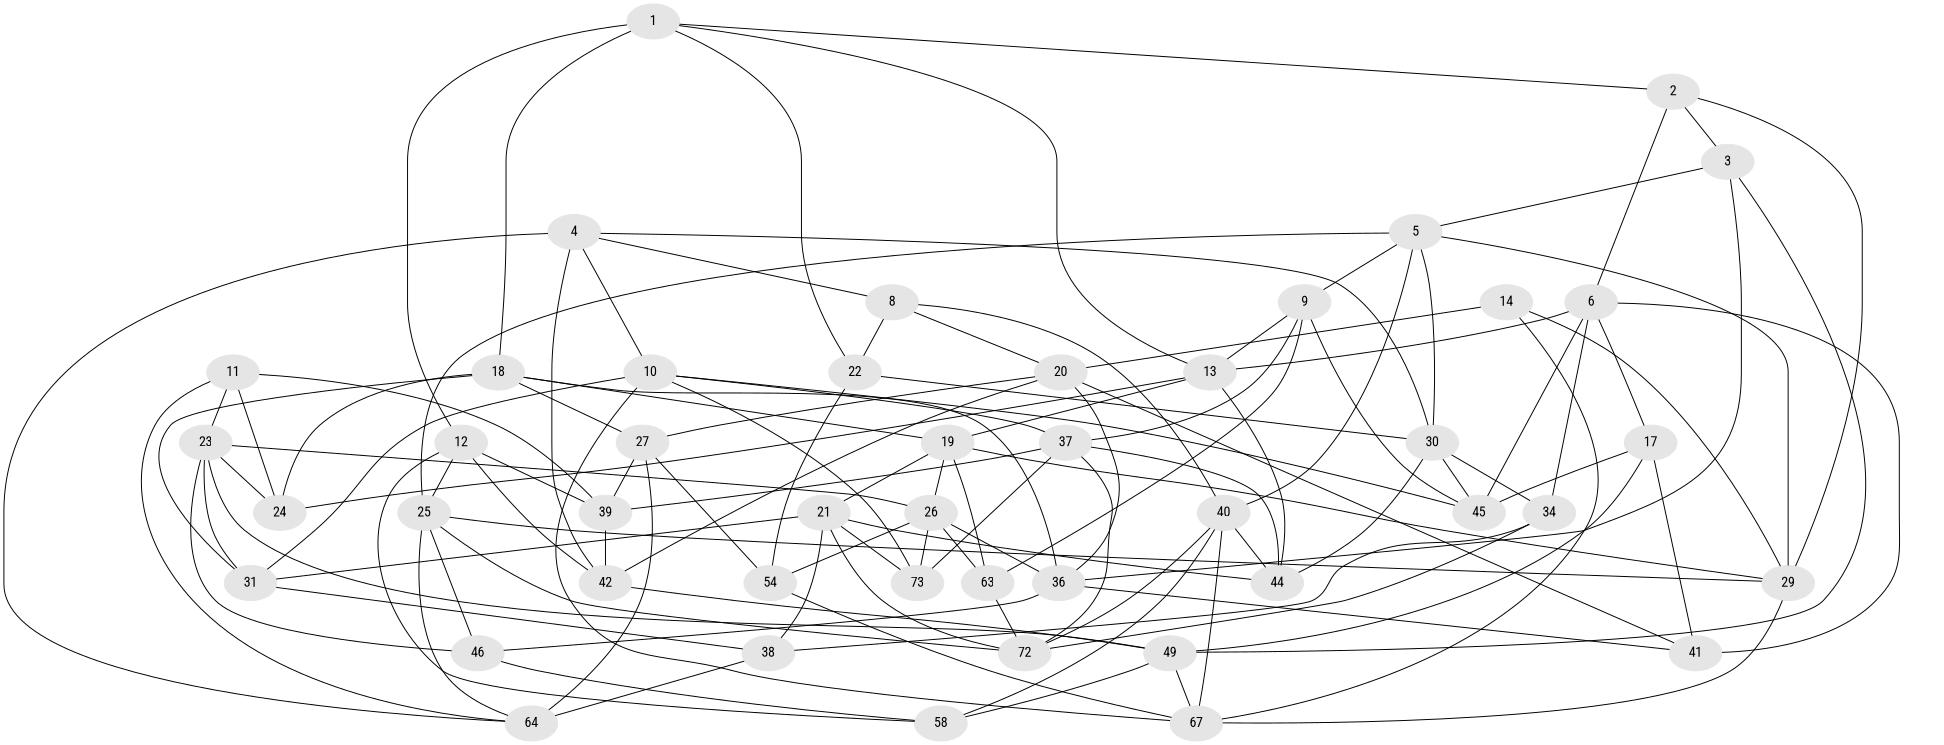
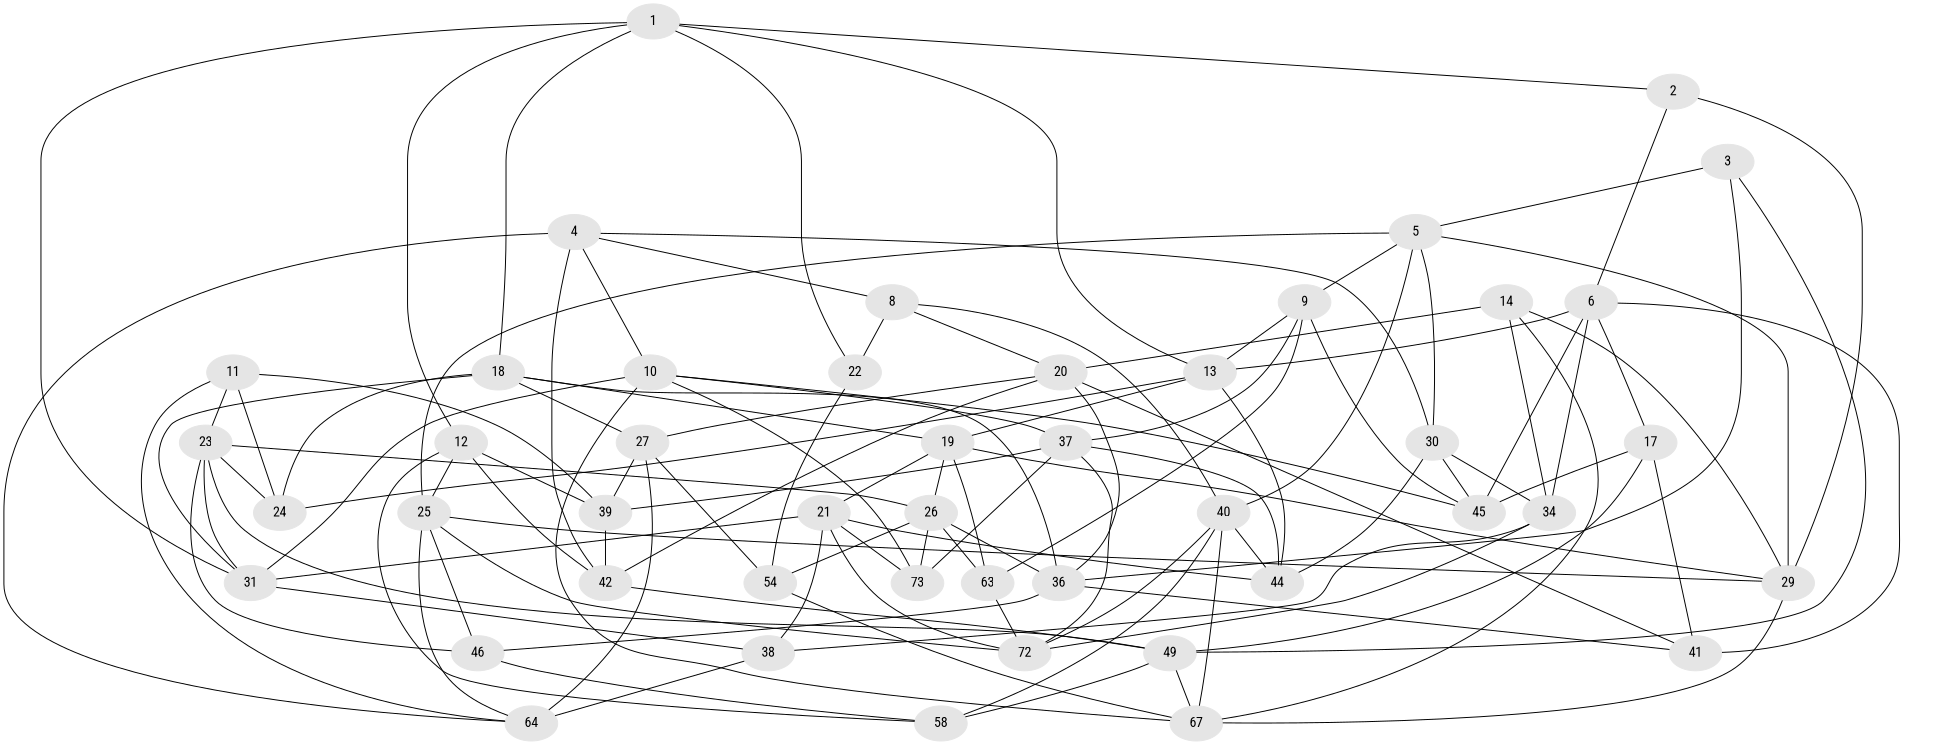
edge "1" -- "31": added
edge "2" -- "3": removed
edge "14" -- "34": added
edge "22" -- "30": removed
